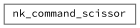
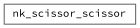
node "nk_command_scissor": label "nk_command_scissor" -> "nk_scissor_scissor"
